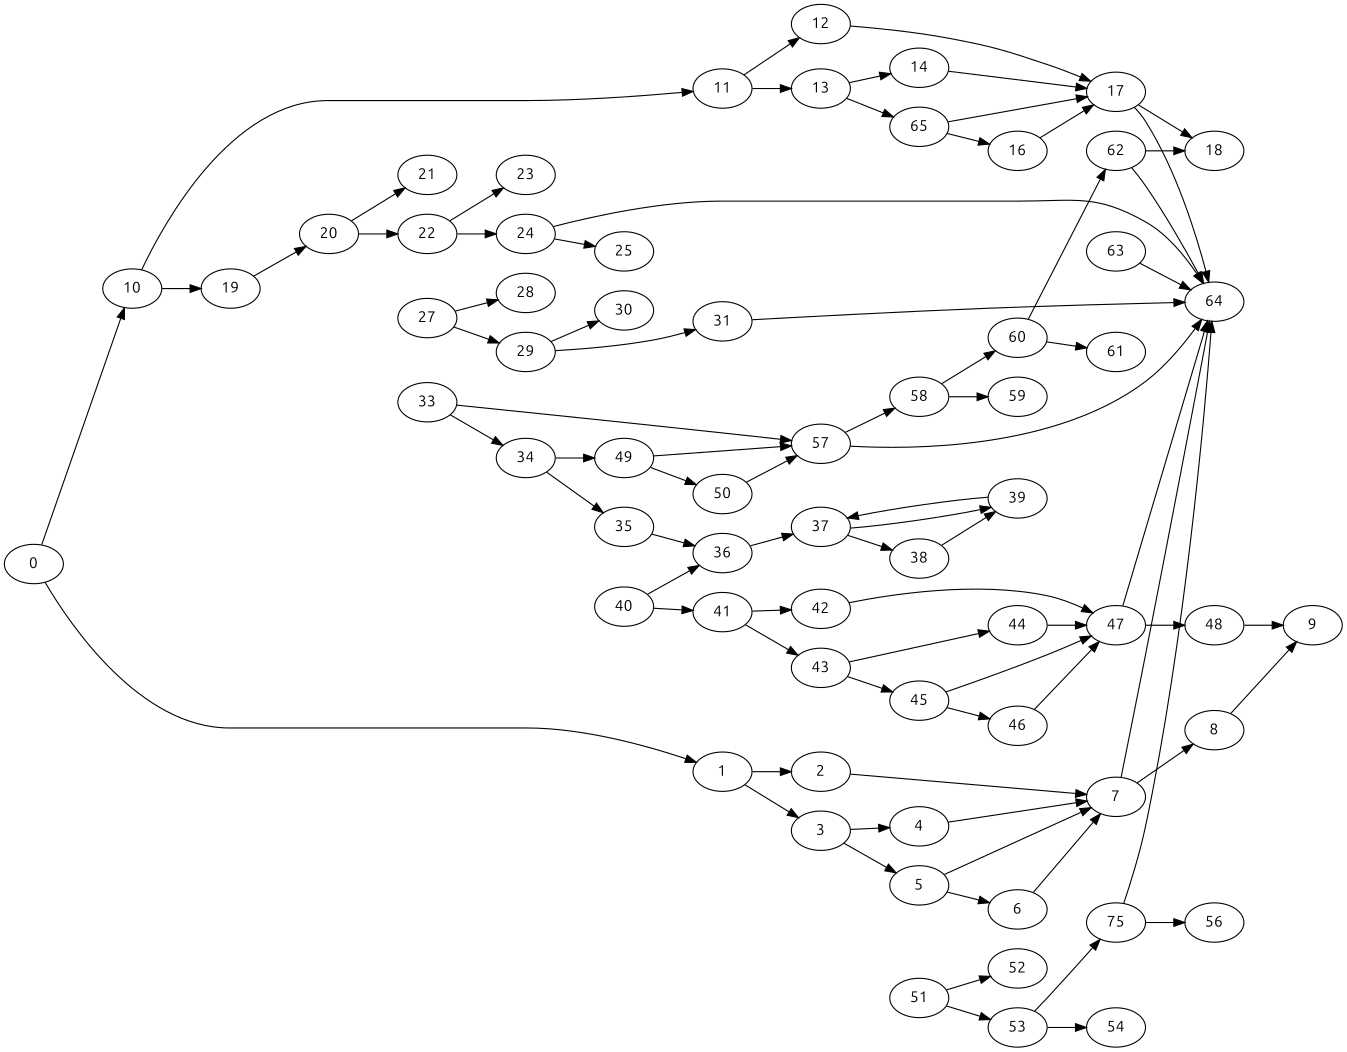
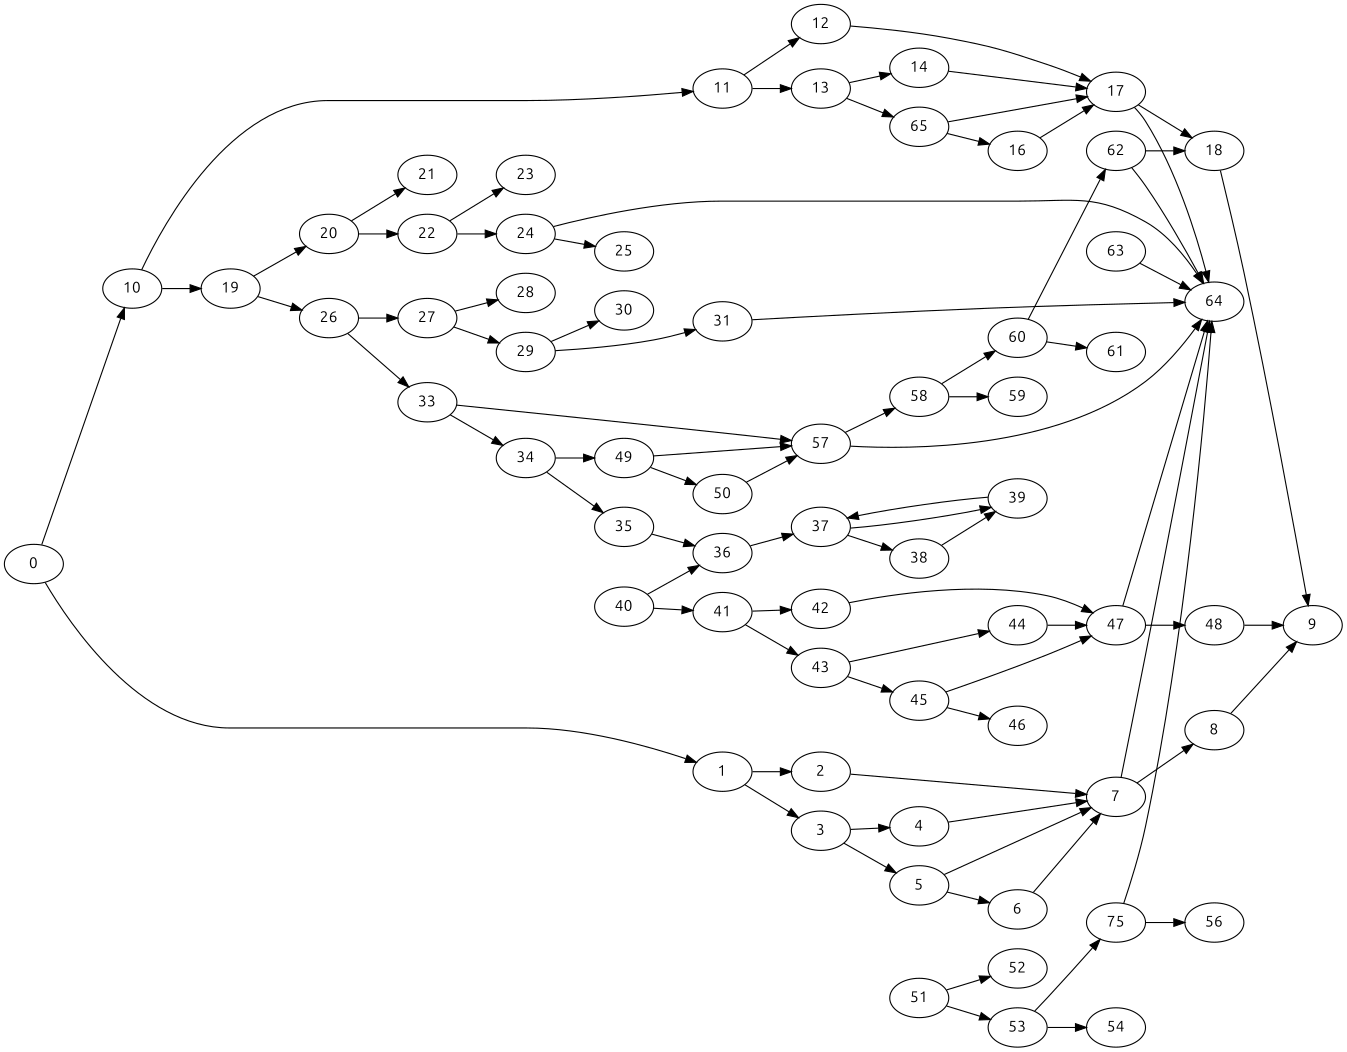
node "26": added
edge "18" -> "9": added
edge "46" -> "47": removed
